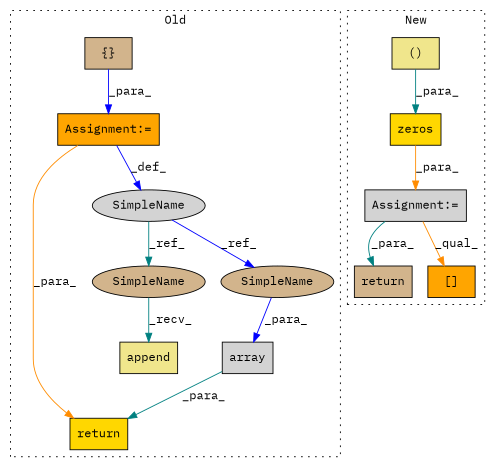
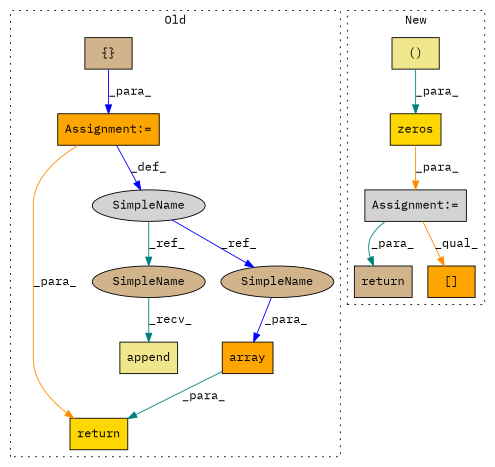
node "array": fillcolor lightgrey -> orange
